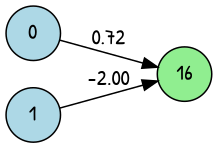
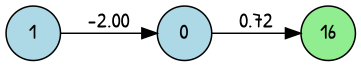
edge "1" -> "16": now "1" -> "0"
